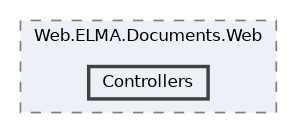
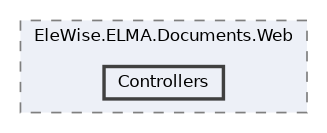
cluster "Web.ELMA.Documents.Web": label "Web.ELMA.Documents.Web" -> "EleWise.ELMA.Documents.Web"
